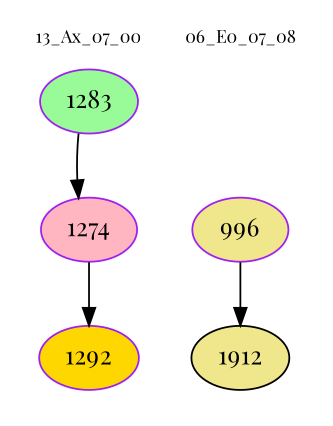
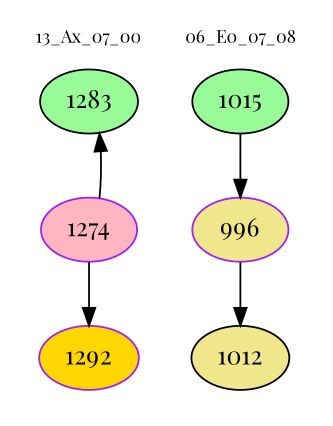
node "1283": color purple -> black
node "1015": added
edge "1283" -> "1274": reversed
node "1912": label "1912" -> "1012"
